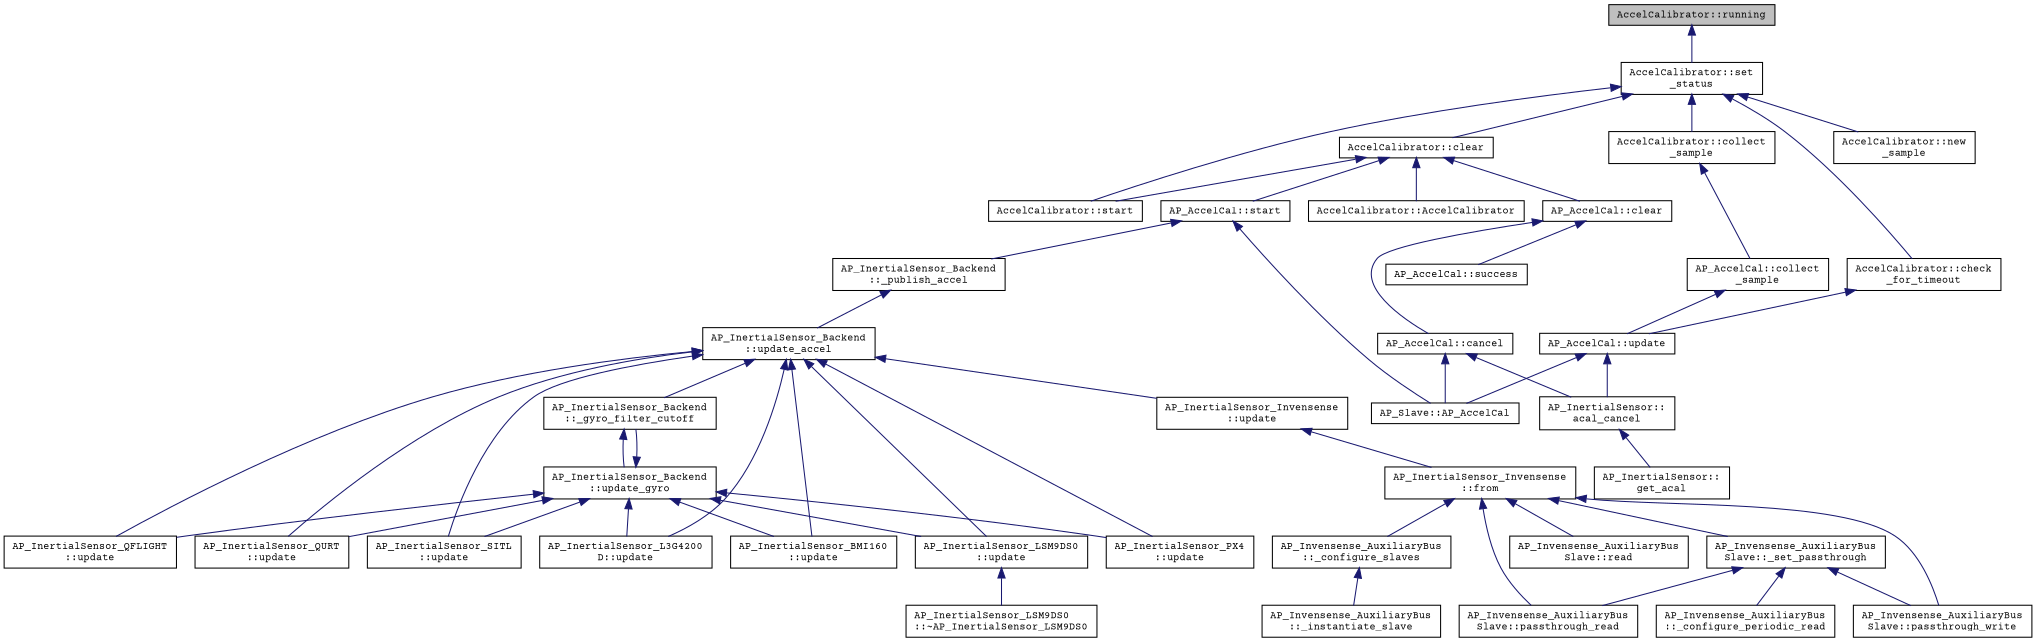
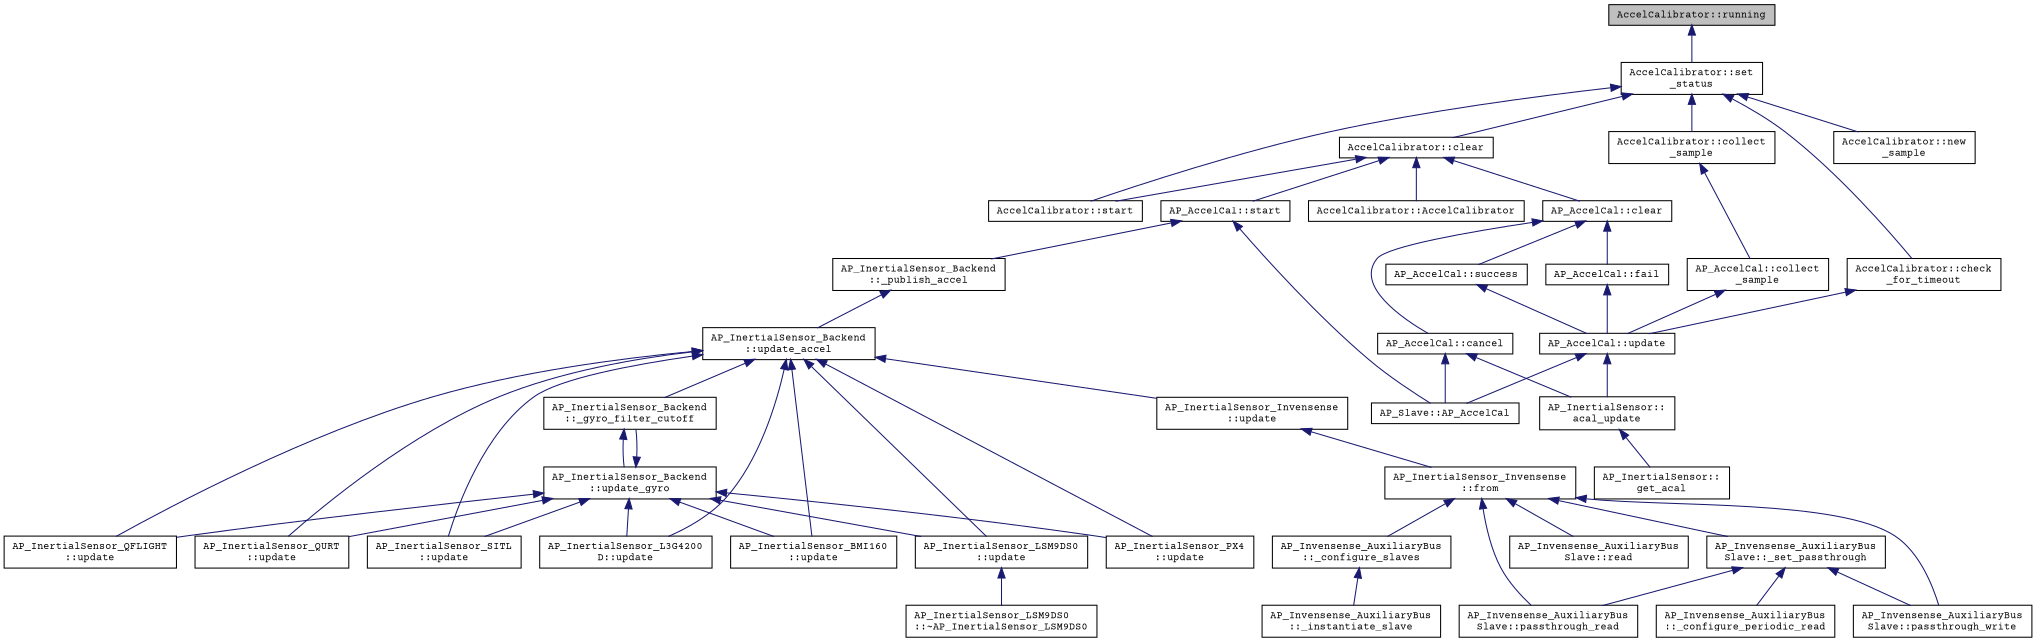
node "AP_AccelCal::fail": added
edge "AP_AccelCal::update" -> "AP_AccelCal::success": added
node "AP_InertialSensor:: acal_cancel": label "AP_InertialSensor:: acal_cancel" -> "AP_InertialSensor:: acal_update"
